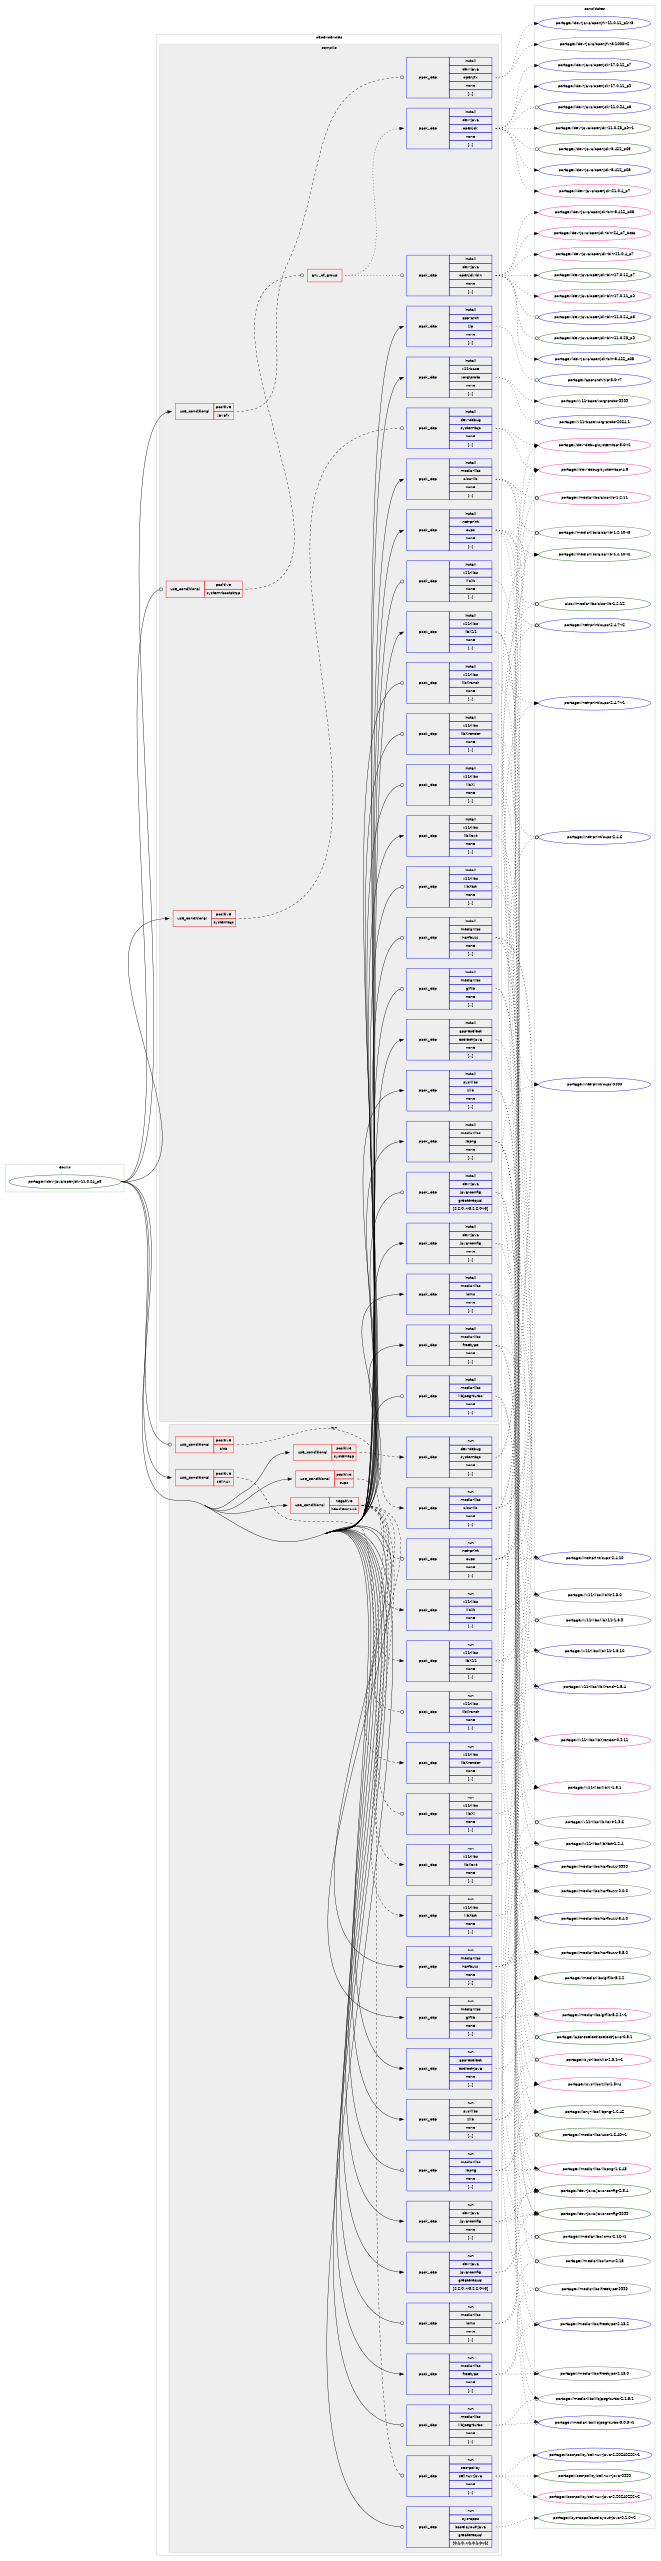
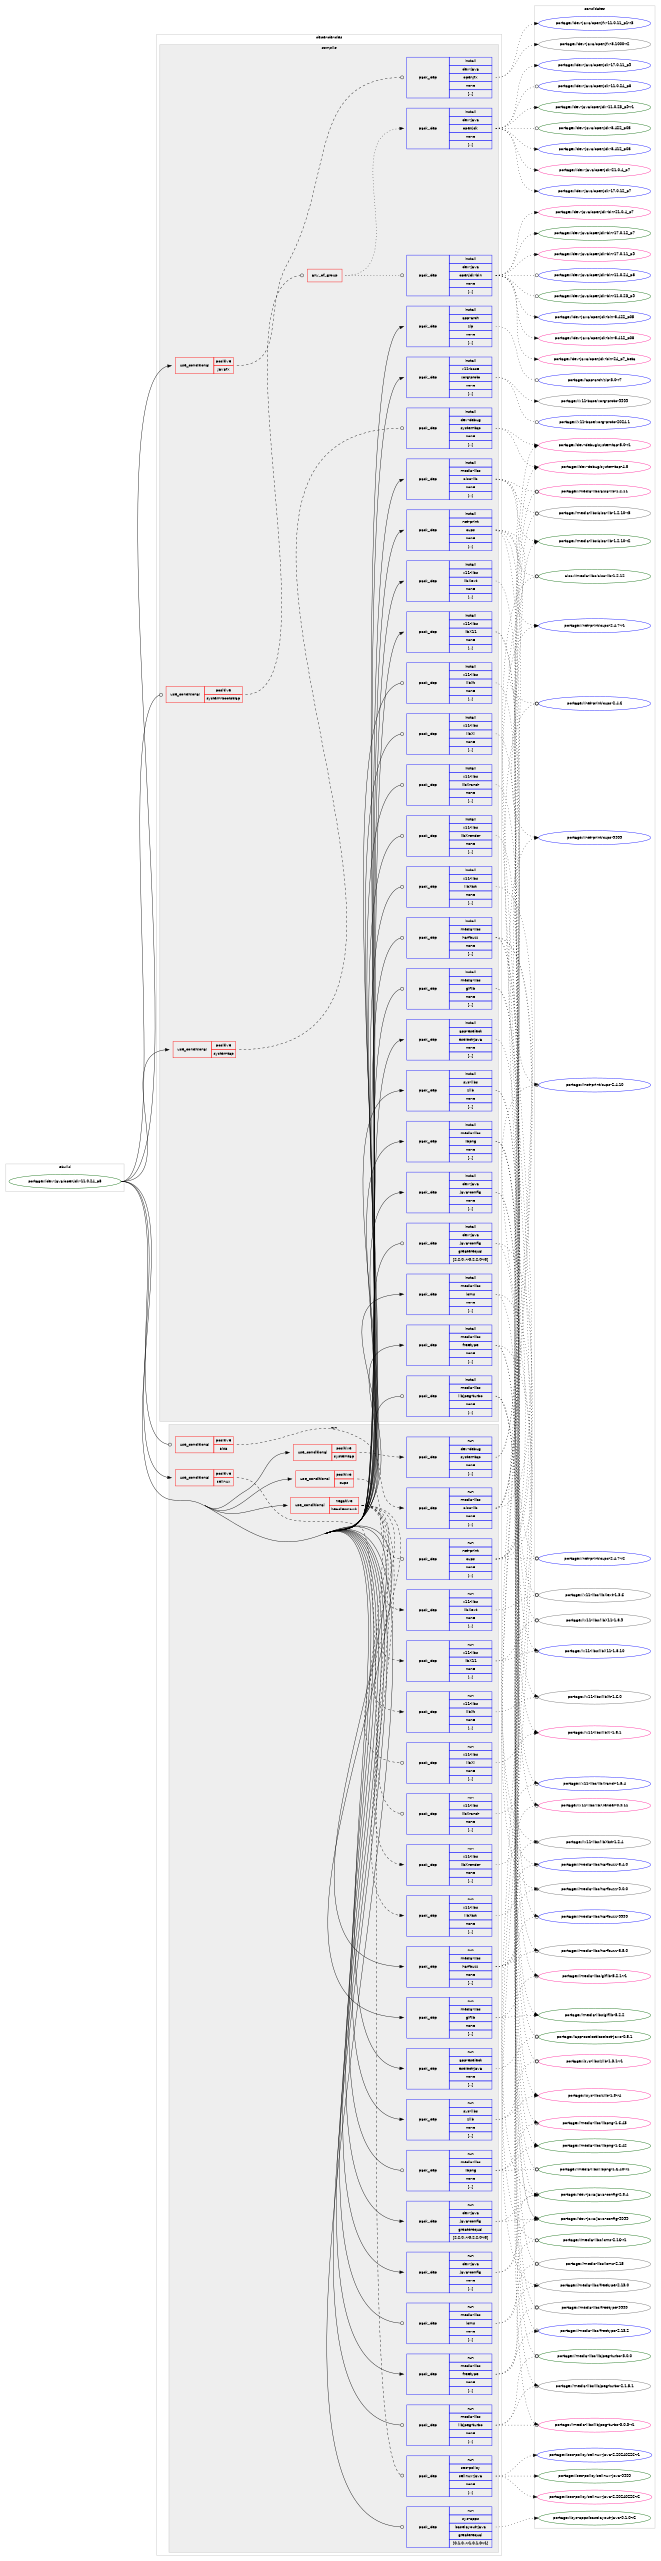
node "portage://x11-libs/libXt-1.3.0": label "portage://x11-libs/libXt-1.3.0" -> "portage://x11-libs/libXt-1.6.0"
node "portage://any-libs/libpng-1.6.42": label "portage://any-libs/libpng-1.6.42" -> "portage://media-libs/libpng-1.6.42"
node "portage://media-libs/use-1.6.40-r1": label "portage://media-libs/use-1.6.40-r1" -> "portage://media-libs/libpng-1.6.40-r1"
node "portage://media-libs/libjpeg-turbo-3.0.0": added
node "portage://media-libs/libjpeg-turbo-3.0.3-r1": color blue -> deeppink
